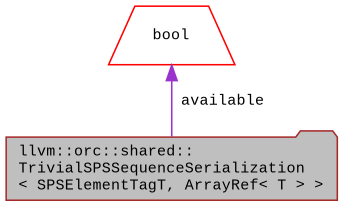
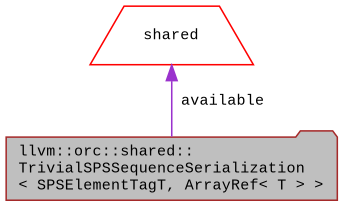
node "bool": label "bool" -> "shared"
